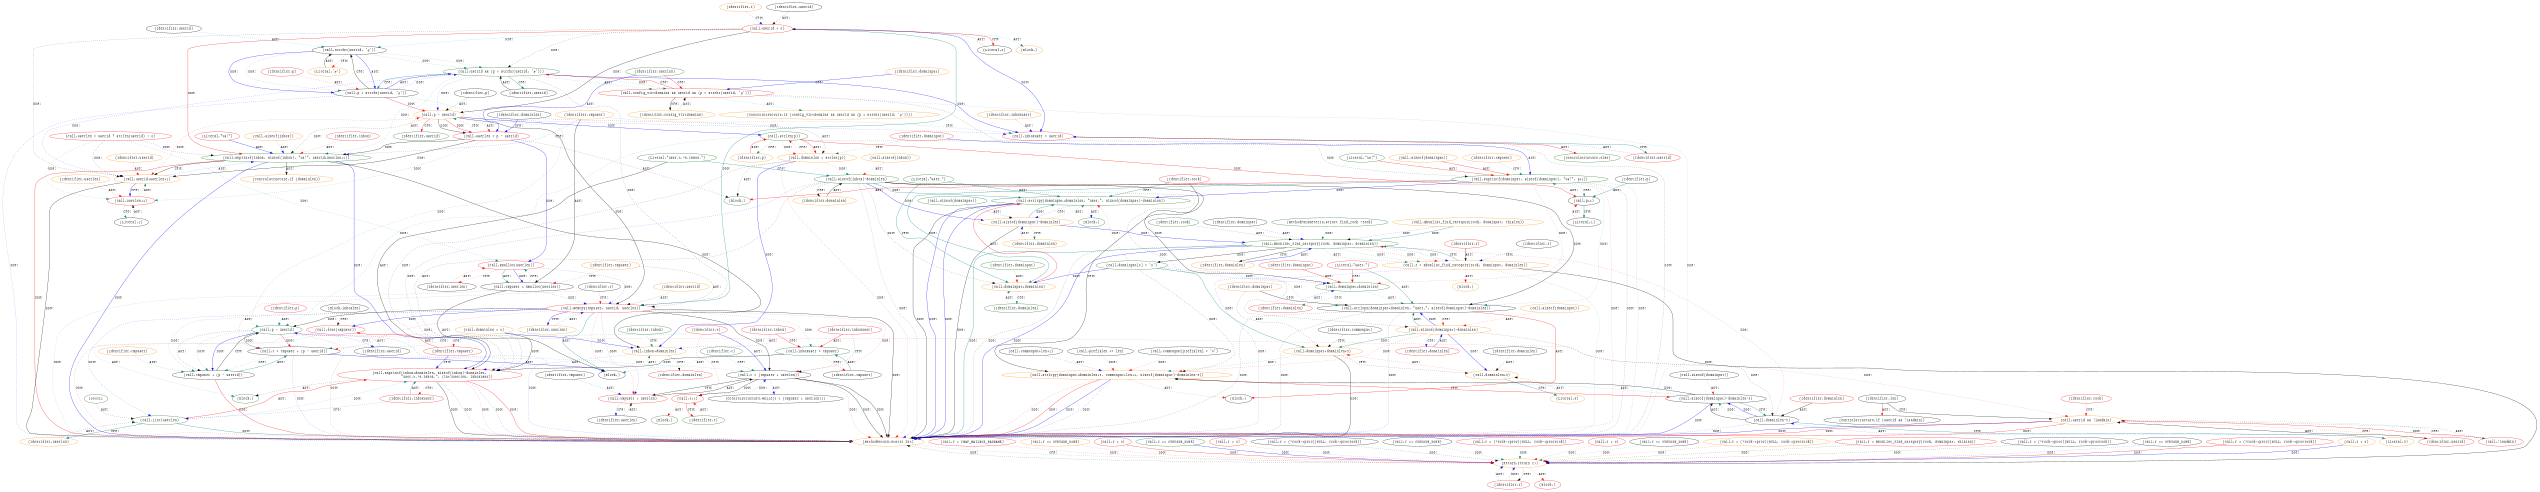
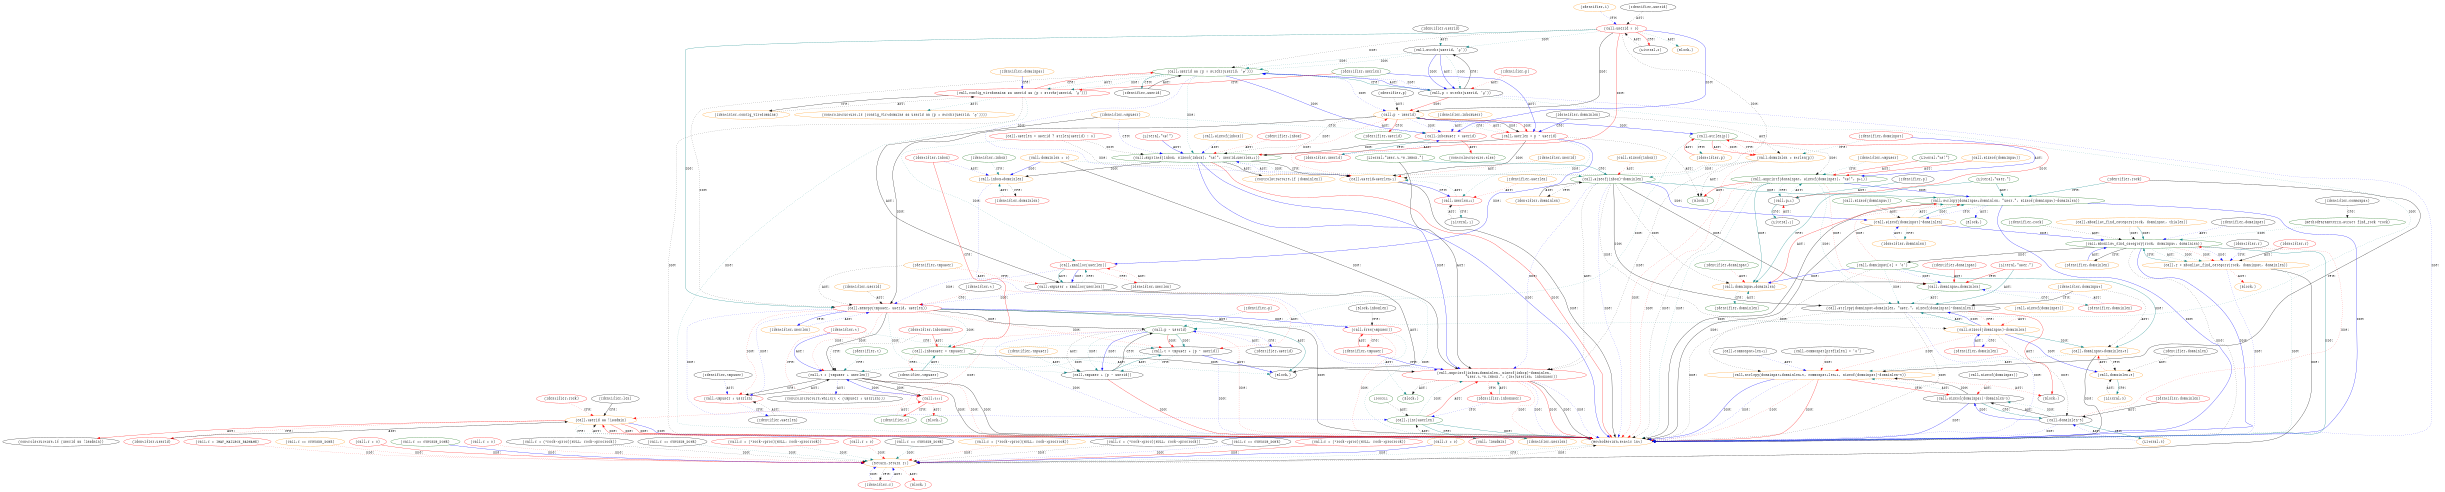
node "(Literal,'@')": removed
edge "(Call,userlen = userid ? strlen(userid) : 0)" -> "(Call,userlen+1)": removed, label "DDG:"
edge "(Call,domainlen = 0)" -> "(Call,sizeof(inbox)-domainlen)": added, label "DDG:"
edge "(Call,domainlen = strlen(p))" -> "(Call,inbox+domainlen)": removed, label "DDG:"
edge "(Identifier,commonpat)" -> "(Call,domainpat+domainlen+5)": now "(Identifier,commonpat)" -> "(MethodParameterIn,struct find_rock *rock)"
node "(Call,prefixlen <= len)": removed
edge "(Call,t++)" -> "(Call,t < (tmpuser + userlen))": style dotted -> solid
edge "(Identifier,len)" -> "(ControlStructure,if (userid && !isadmin))": now "(Call,userid && !isadmin)" -> "(ControlStructure,if (userid && !isadmin))"
node "(Call,r = mboxlist_find_category(rock, domainpat, thislen))": removed
